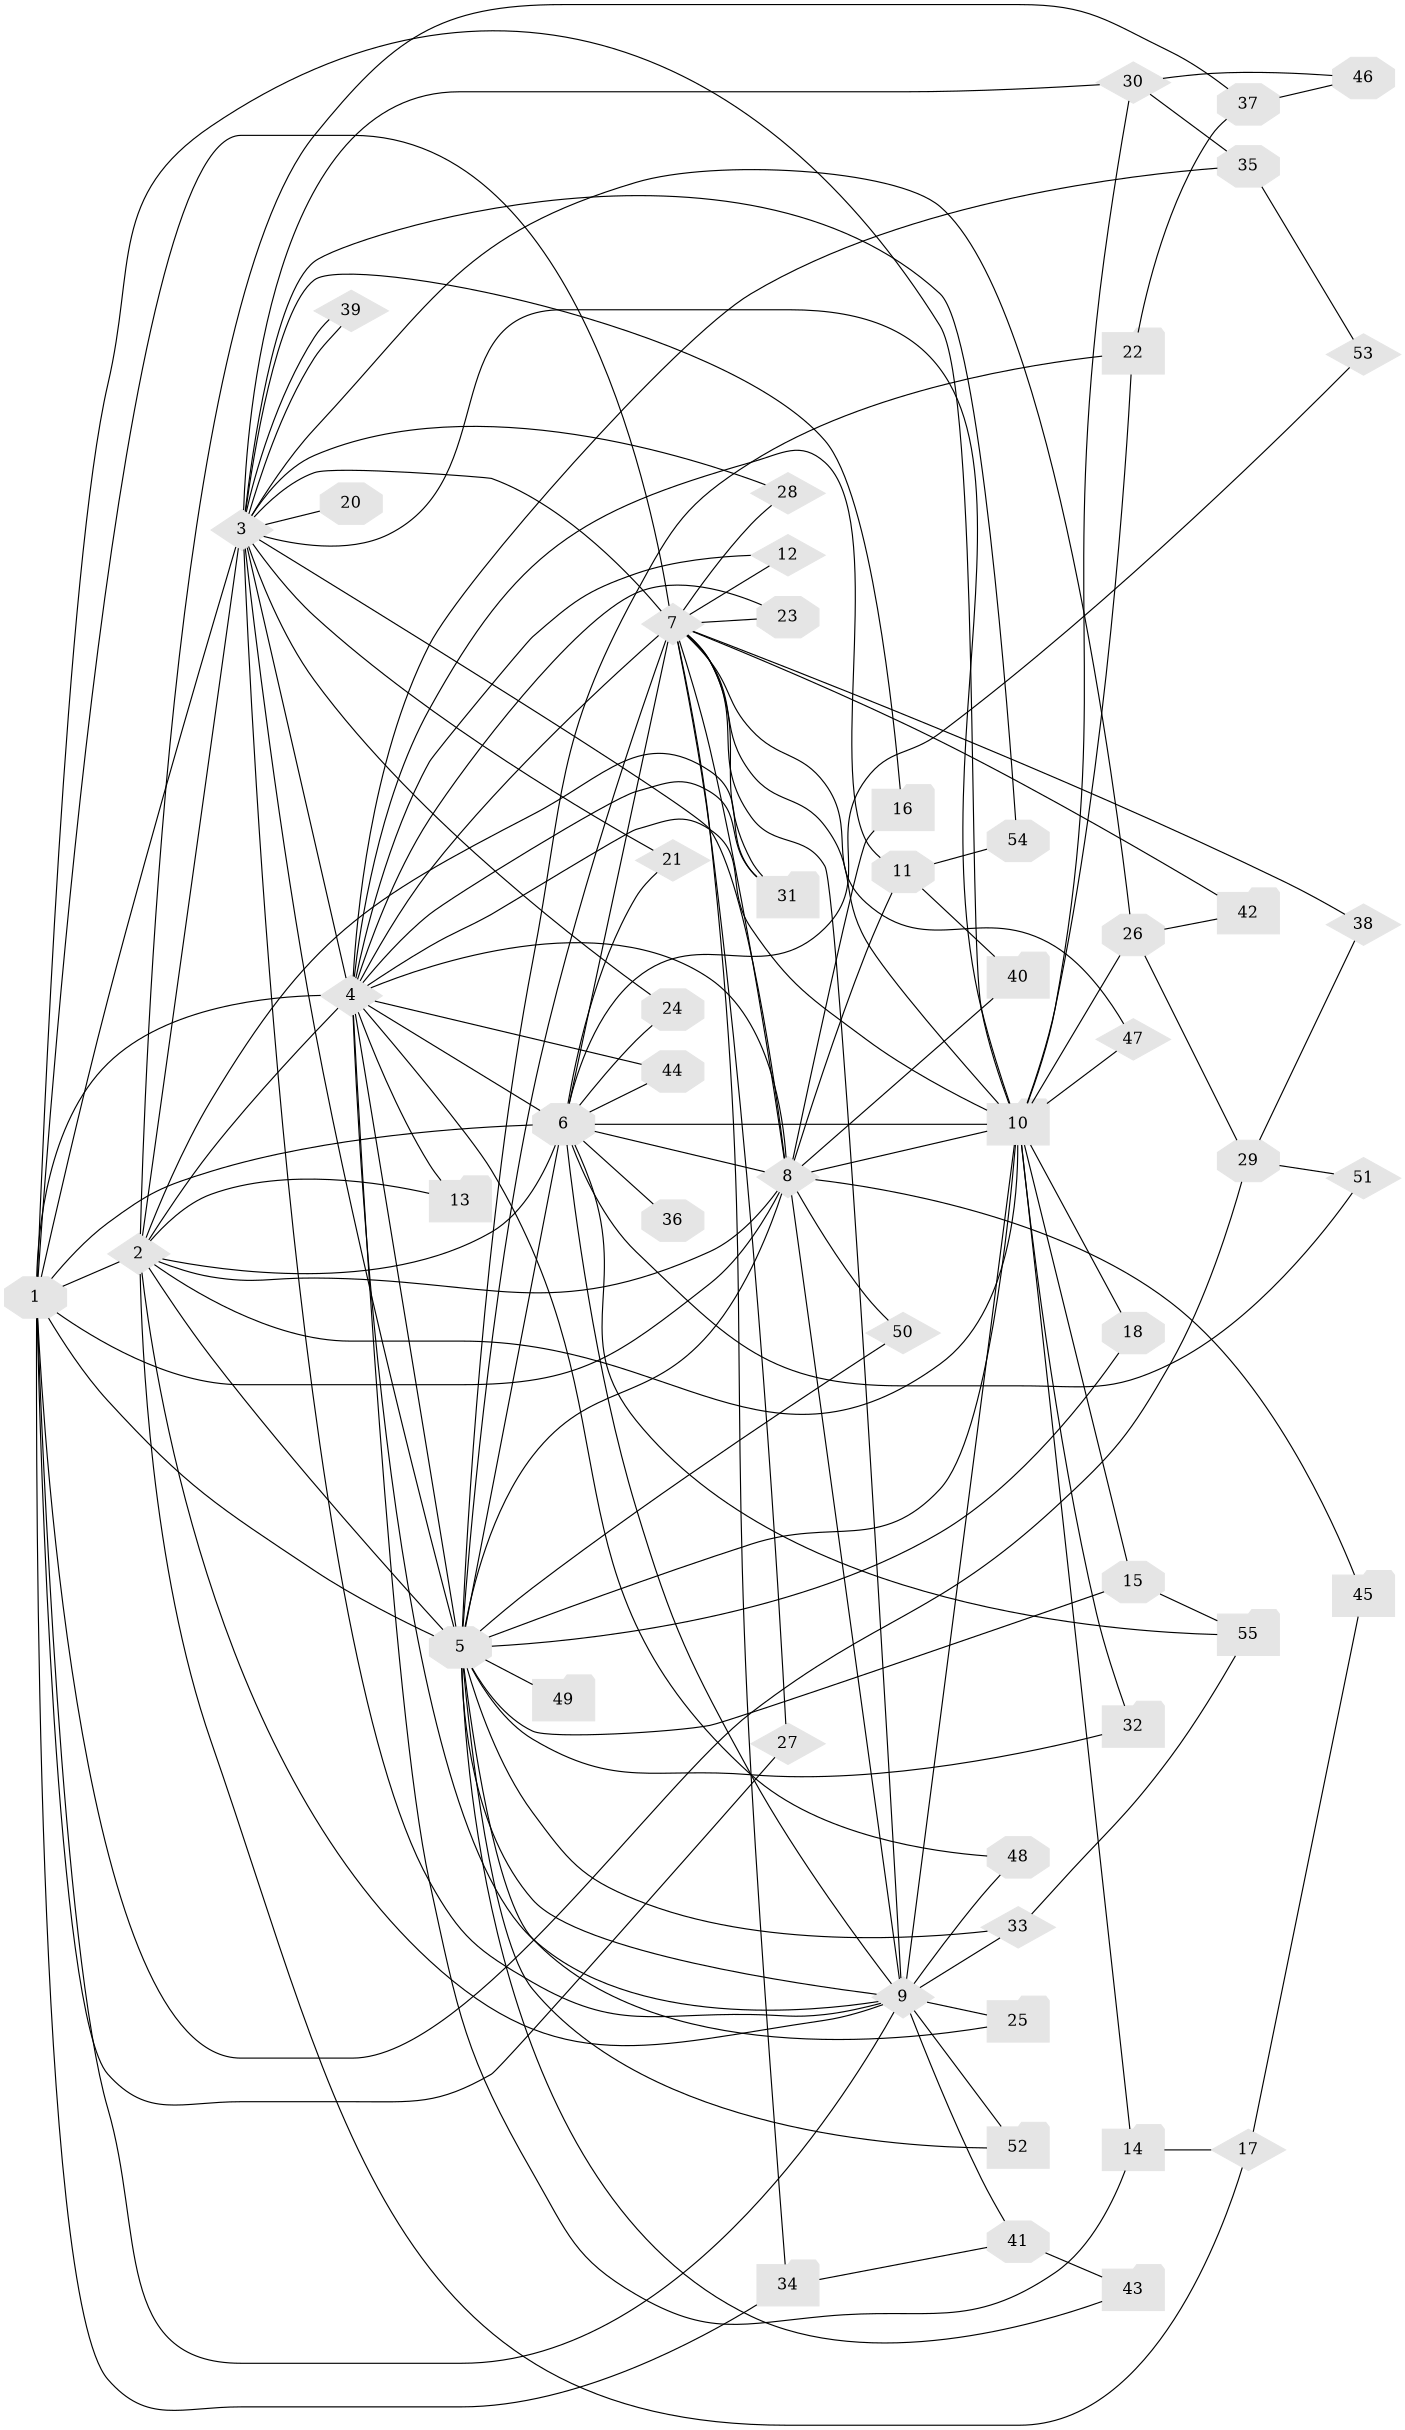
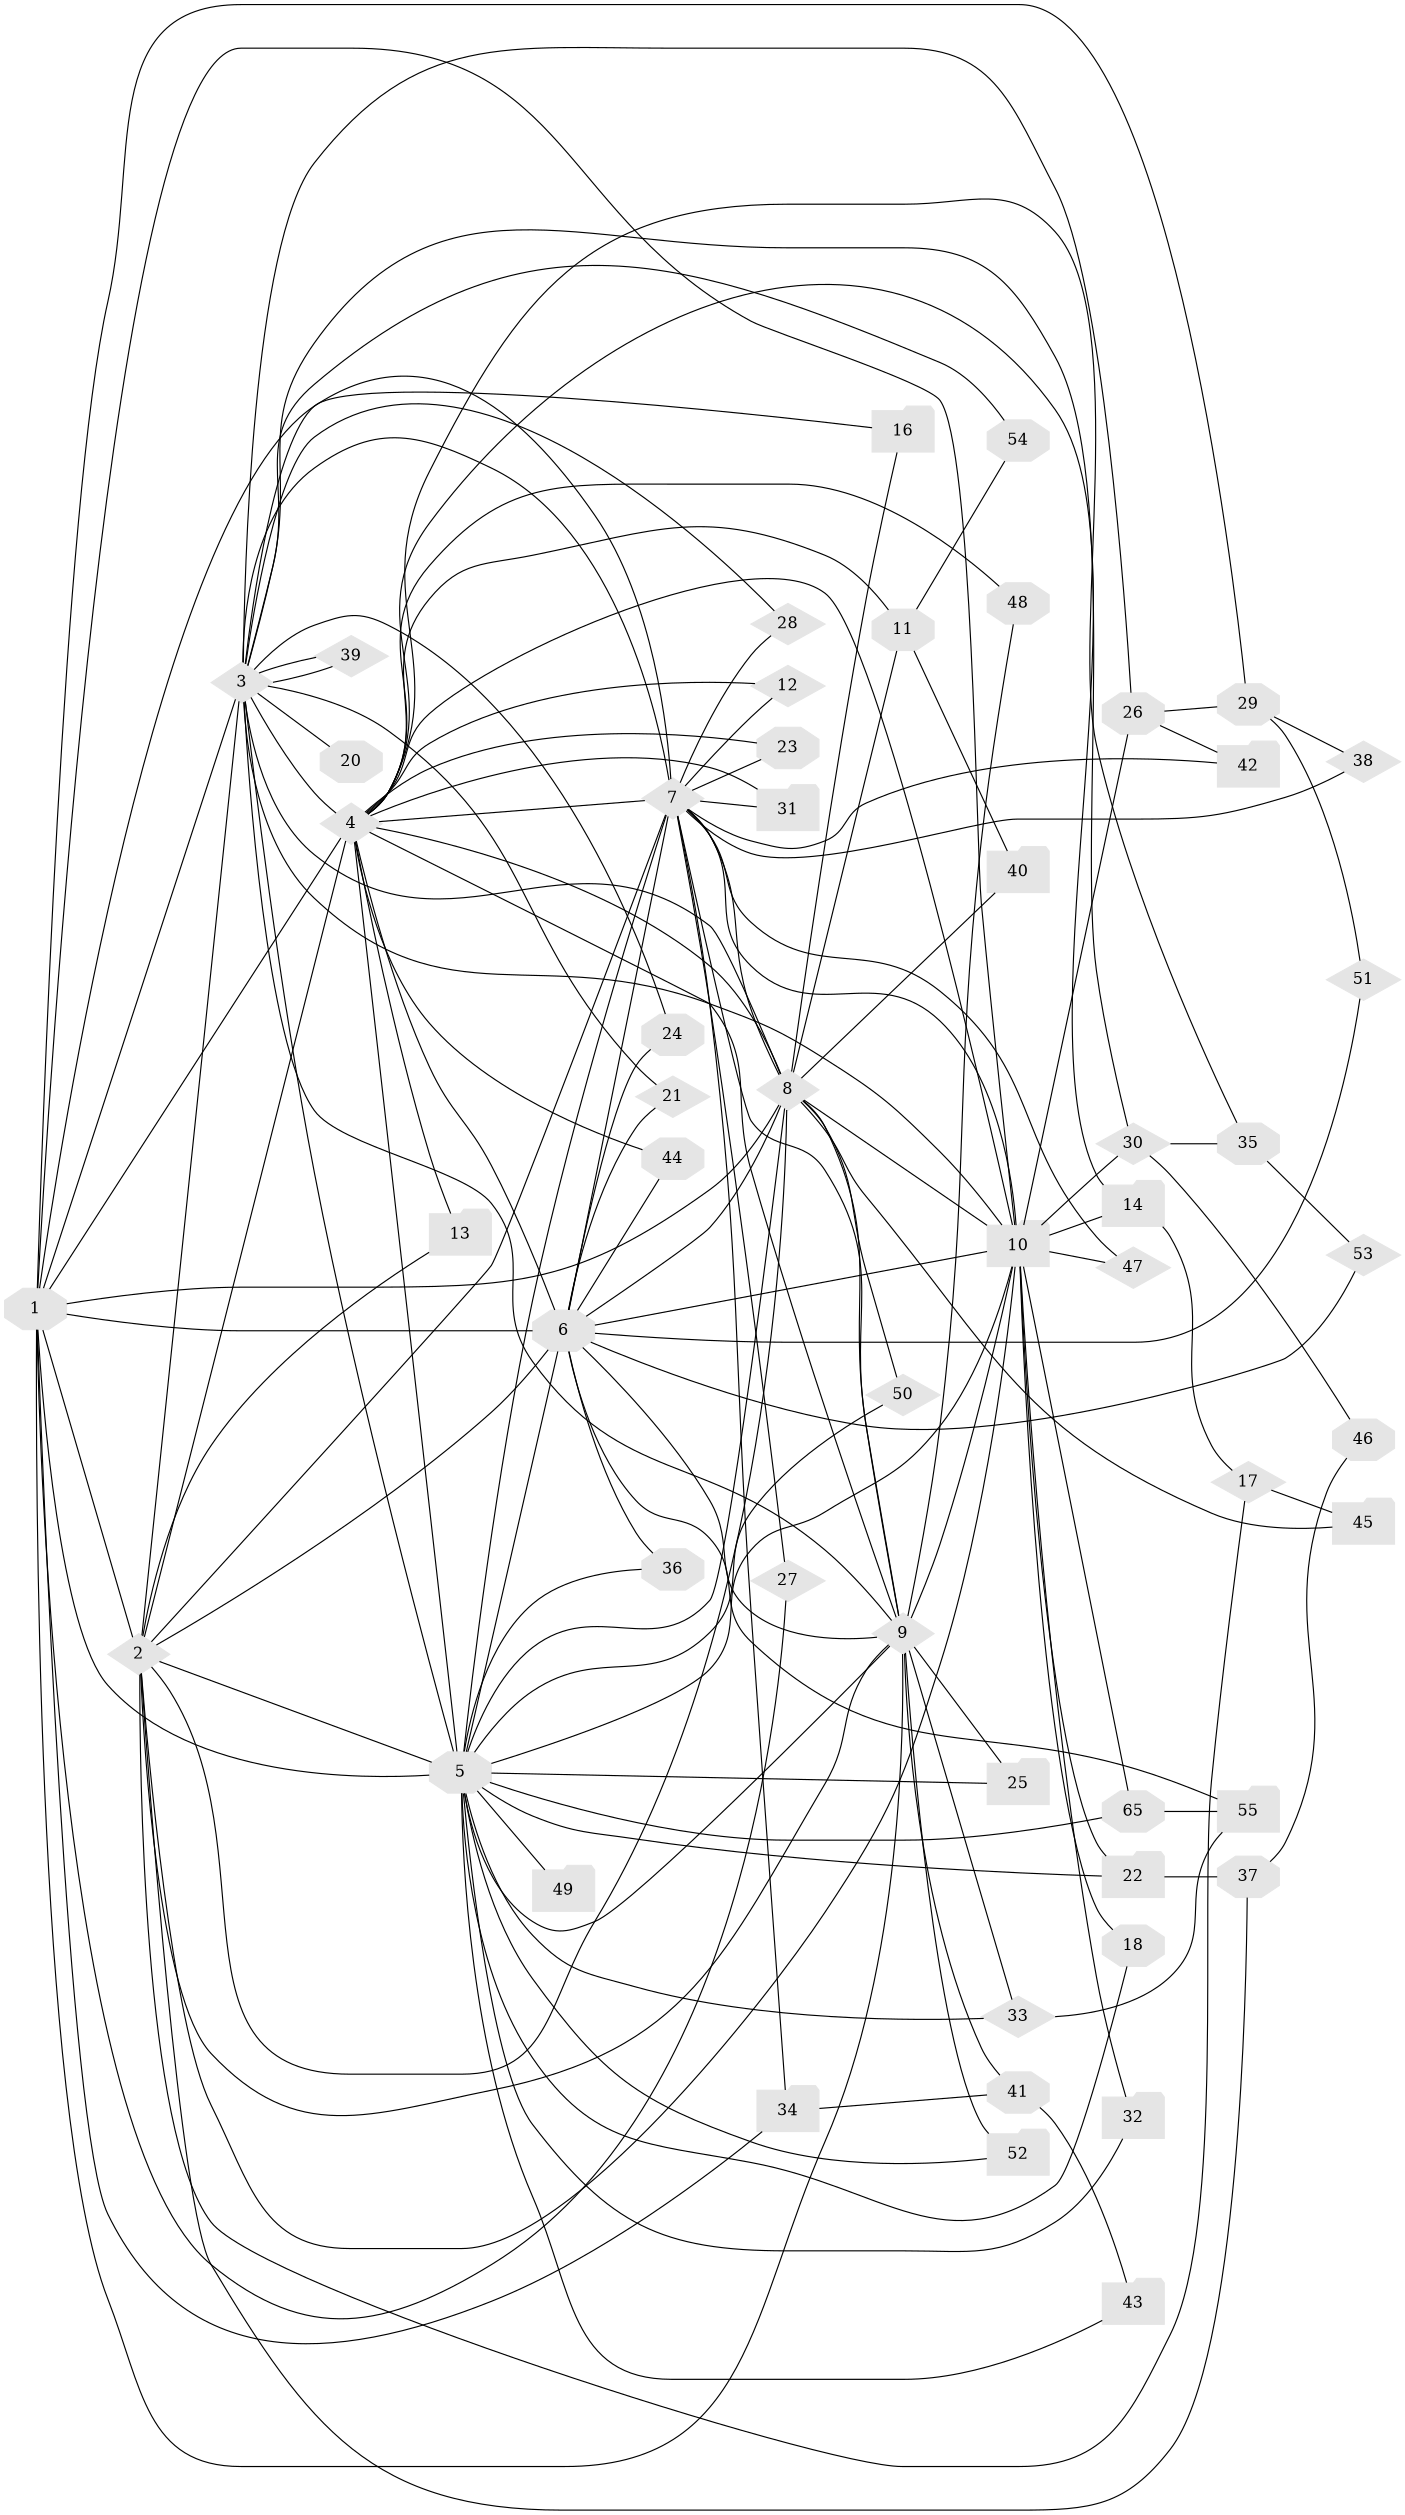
edge "31" -- "2": now "7" -- "2"
node "15": label "15" -> "65"
edge "36" -- "5": added
